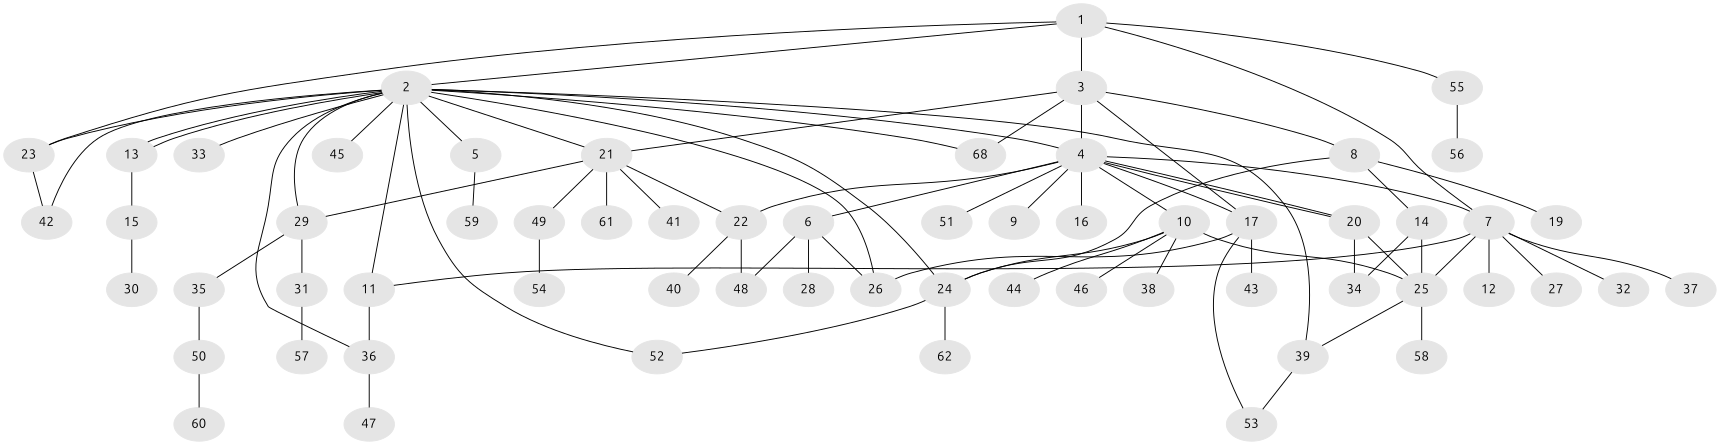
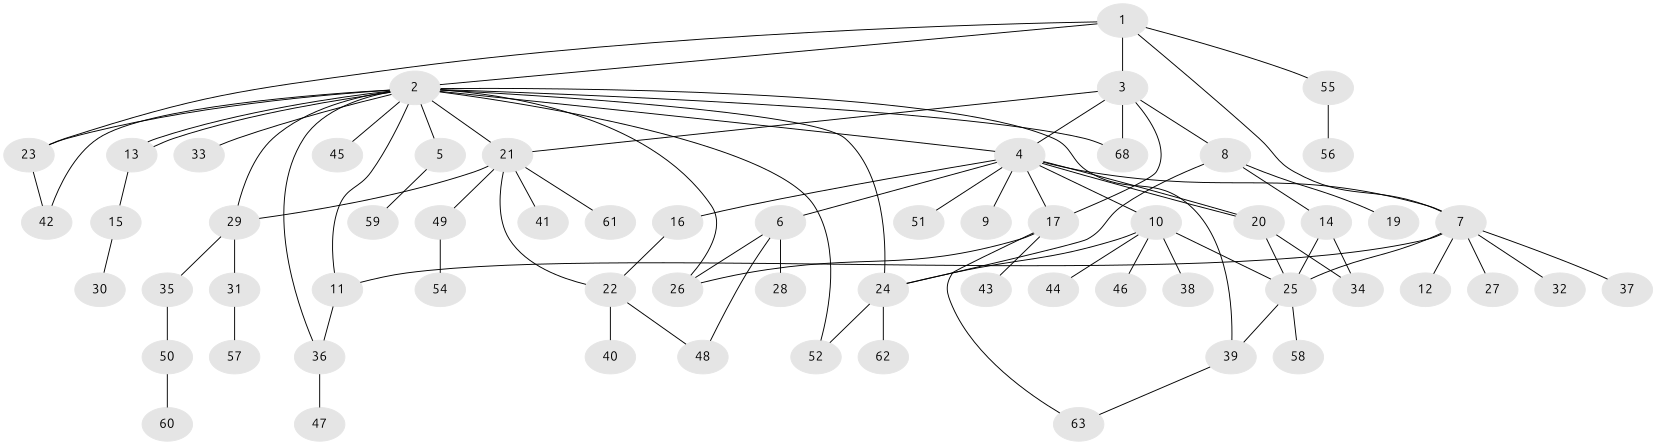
edge "4" -- "22": now "16" -- "22"
node "53": label "53" -> "63"
